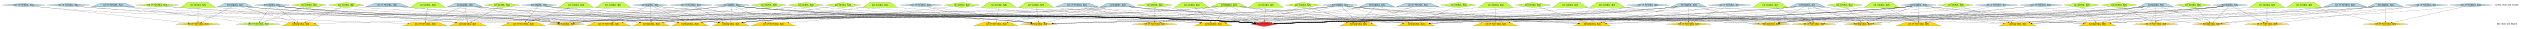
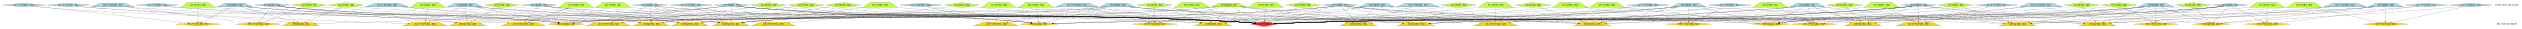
node "out-of-fuel($x1, $y4)": fillcolor olivedrab1 -> lightblue
node "out-of-fuel($x2, $y4)": shape diamond -> trapezium
node "out-of-fuel'($x2, $y1)": fillcolor olivedrab1 -> gold1
node "burning'($x2, $y4)": shape diamond -> trapezium
